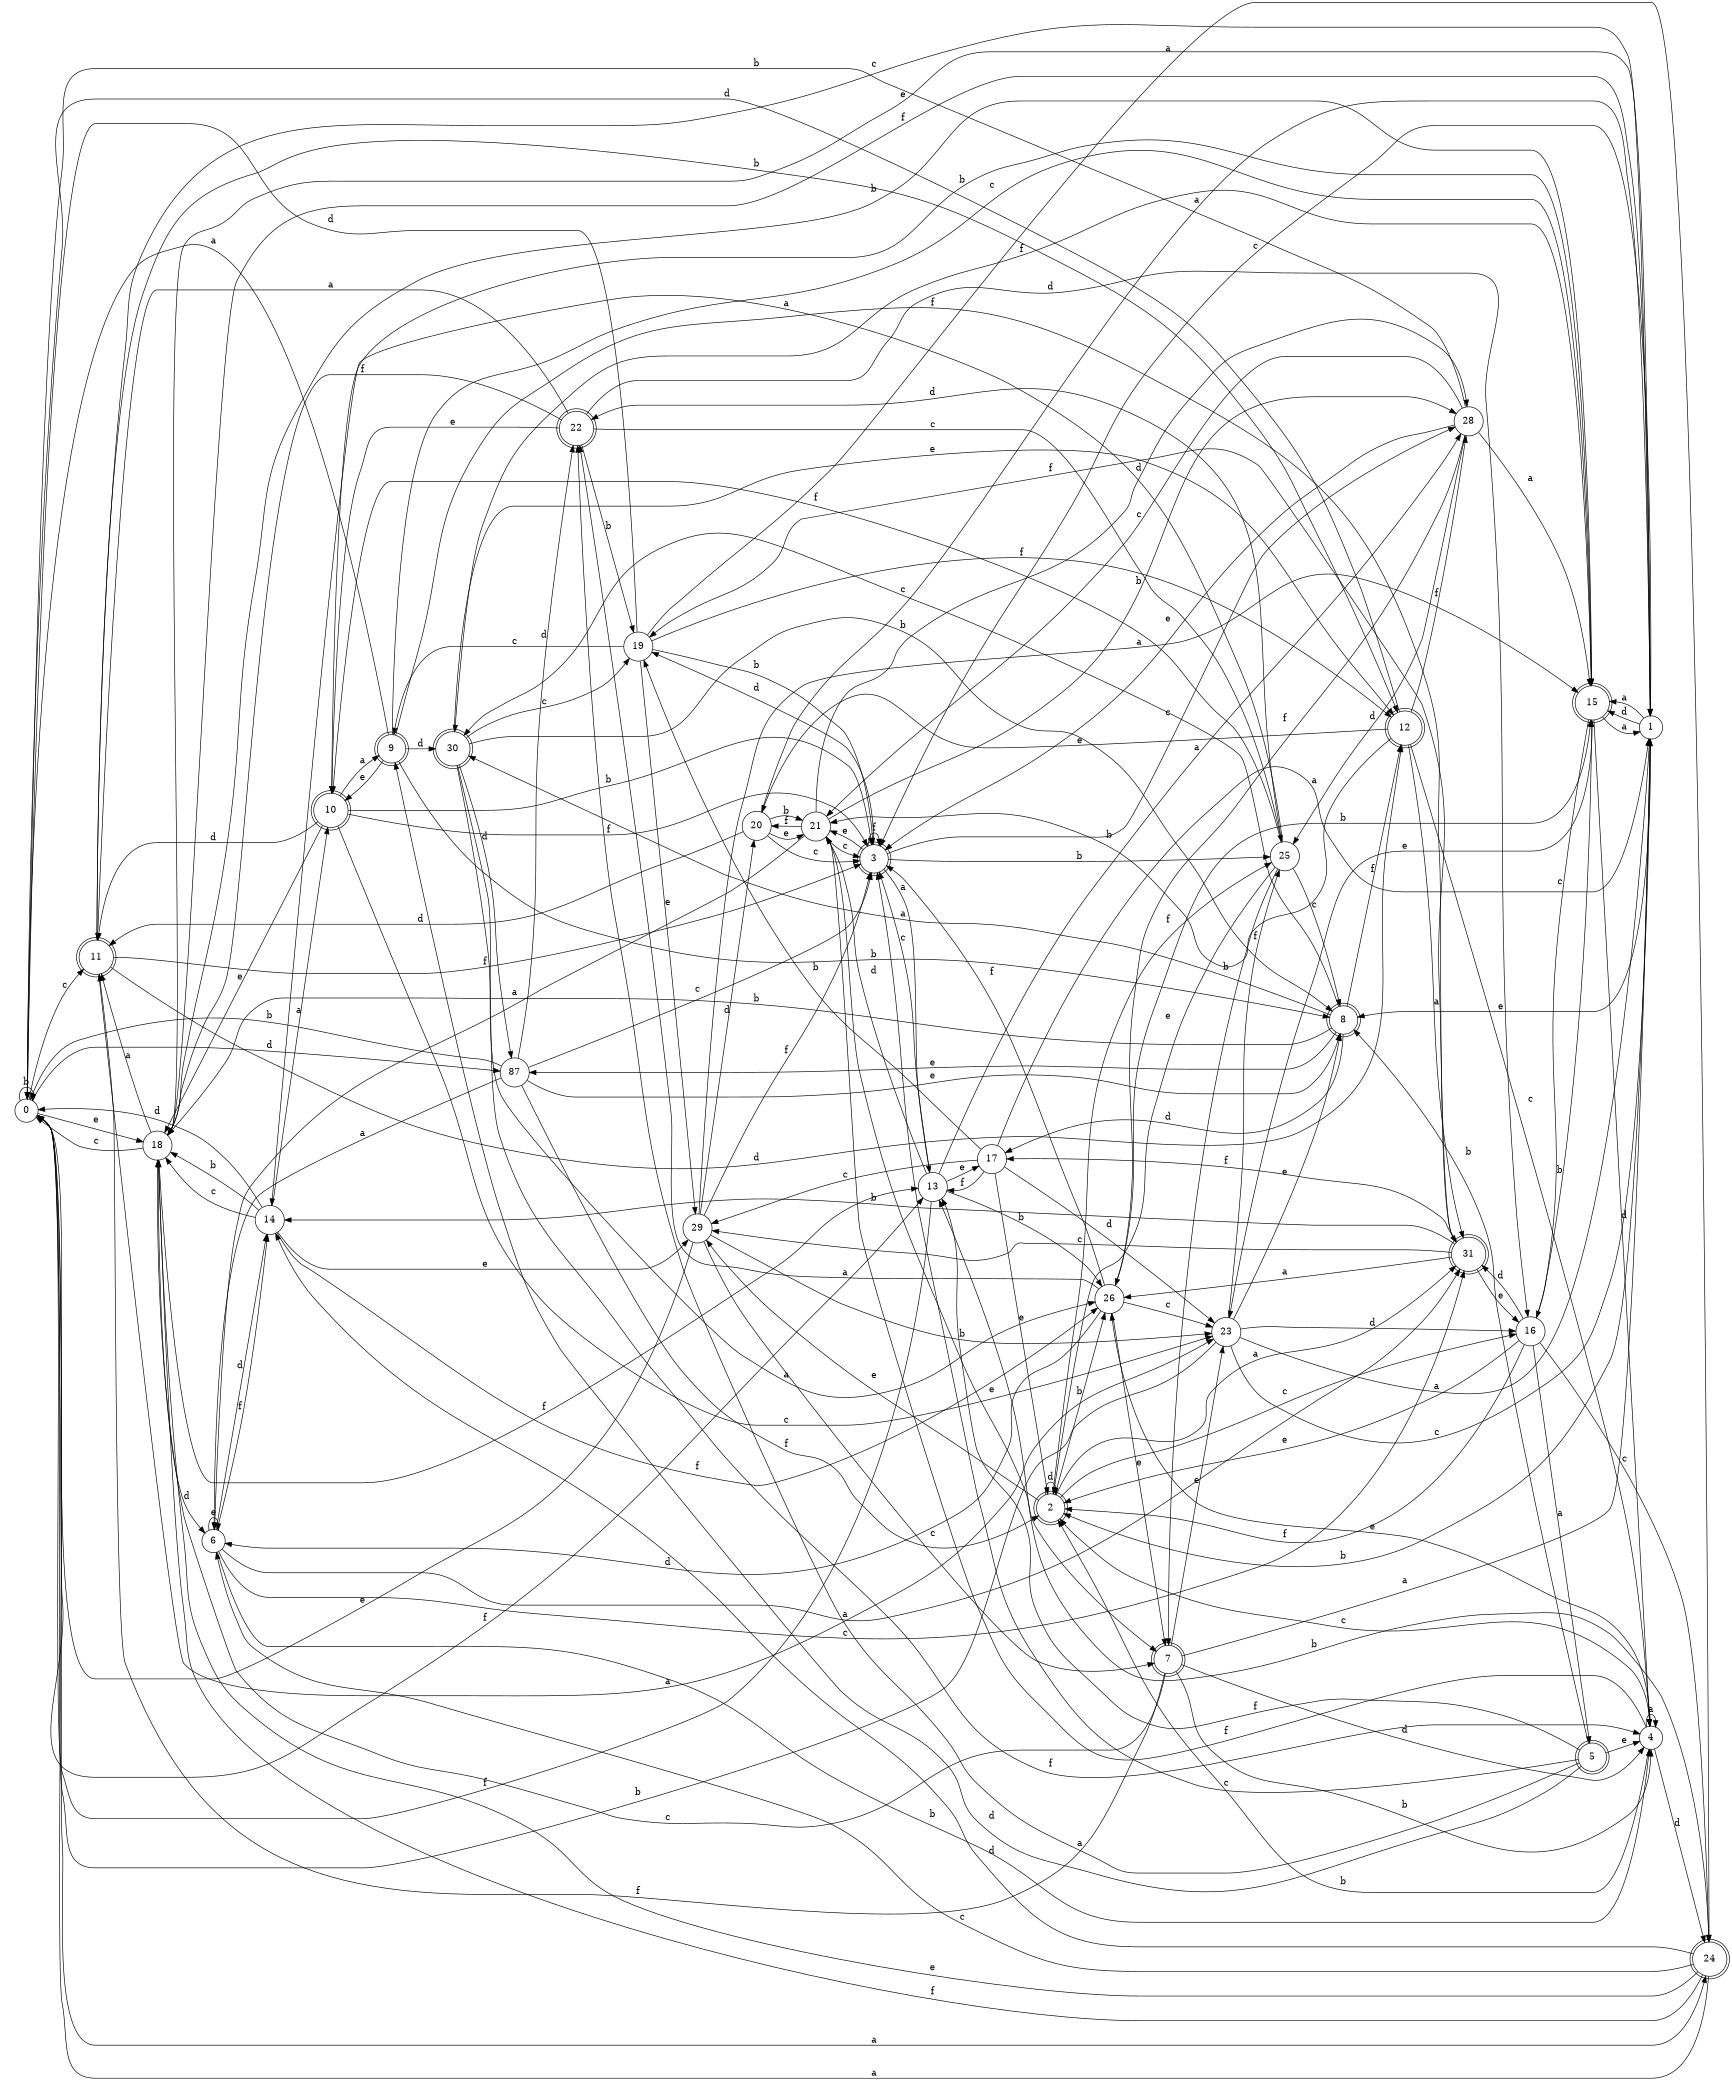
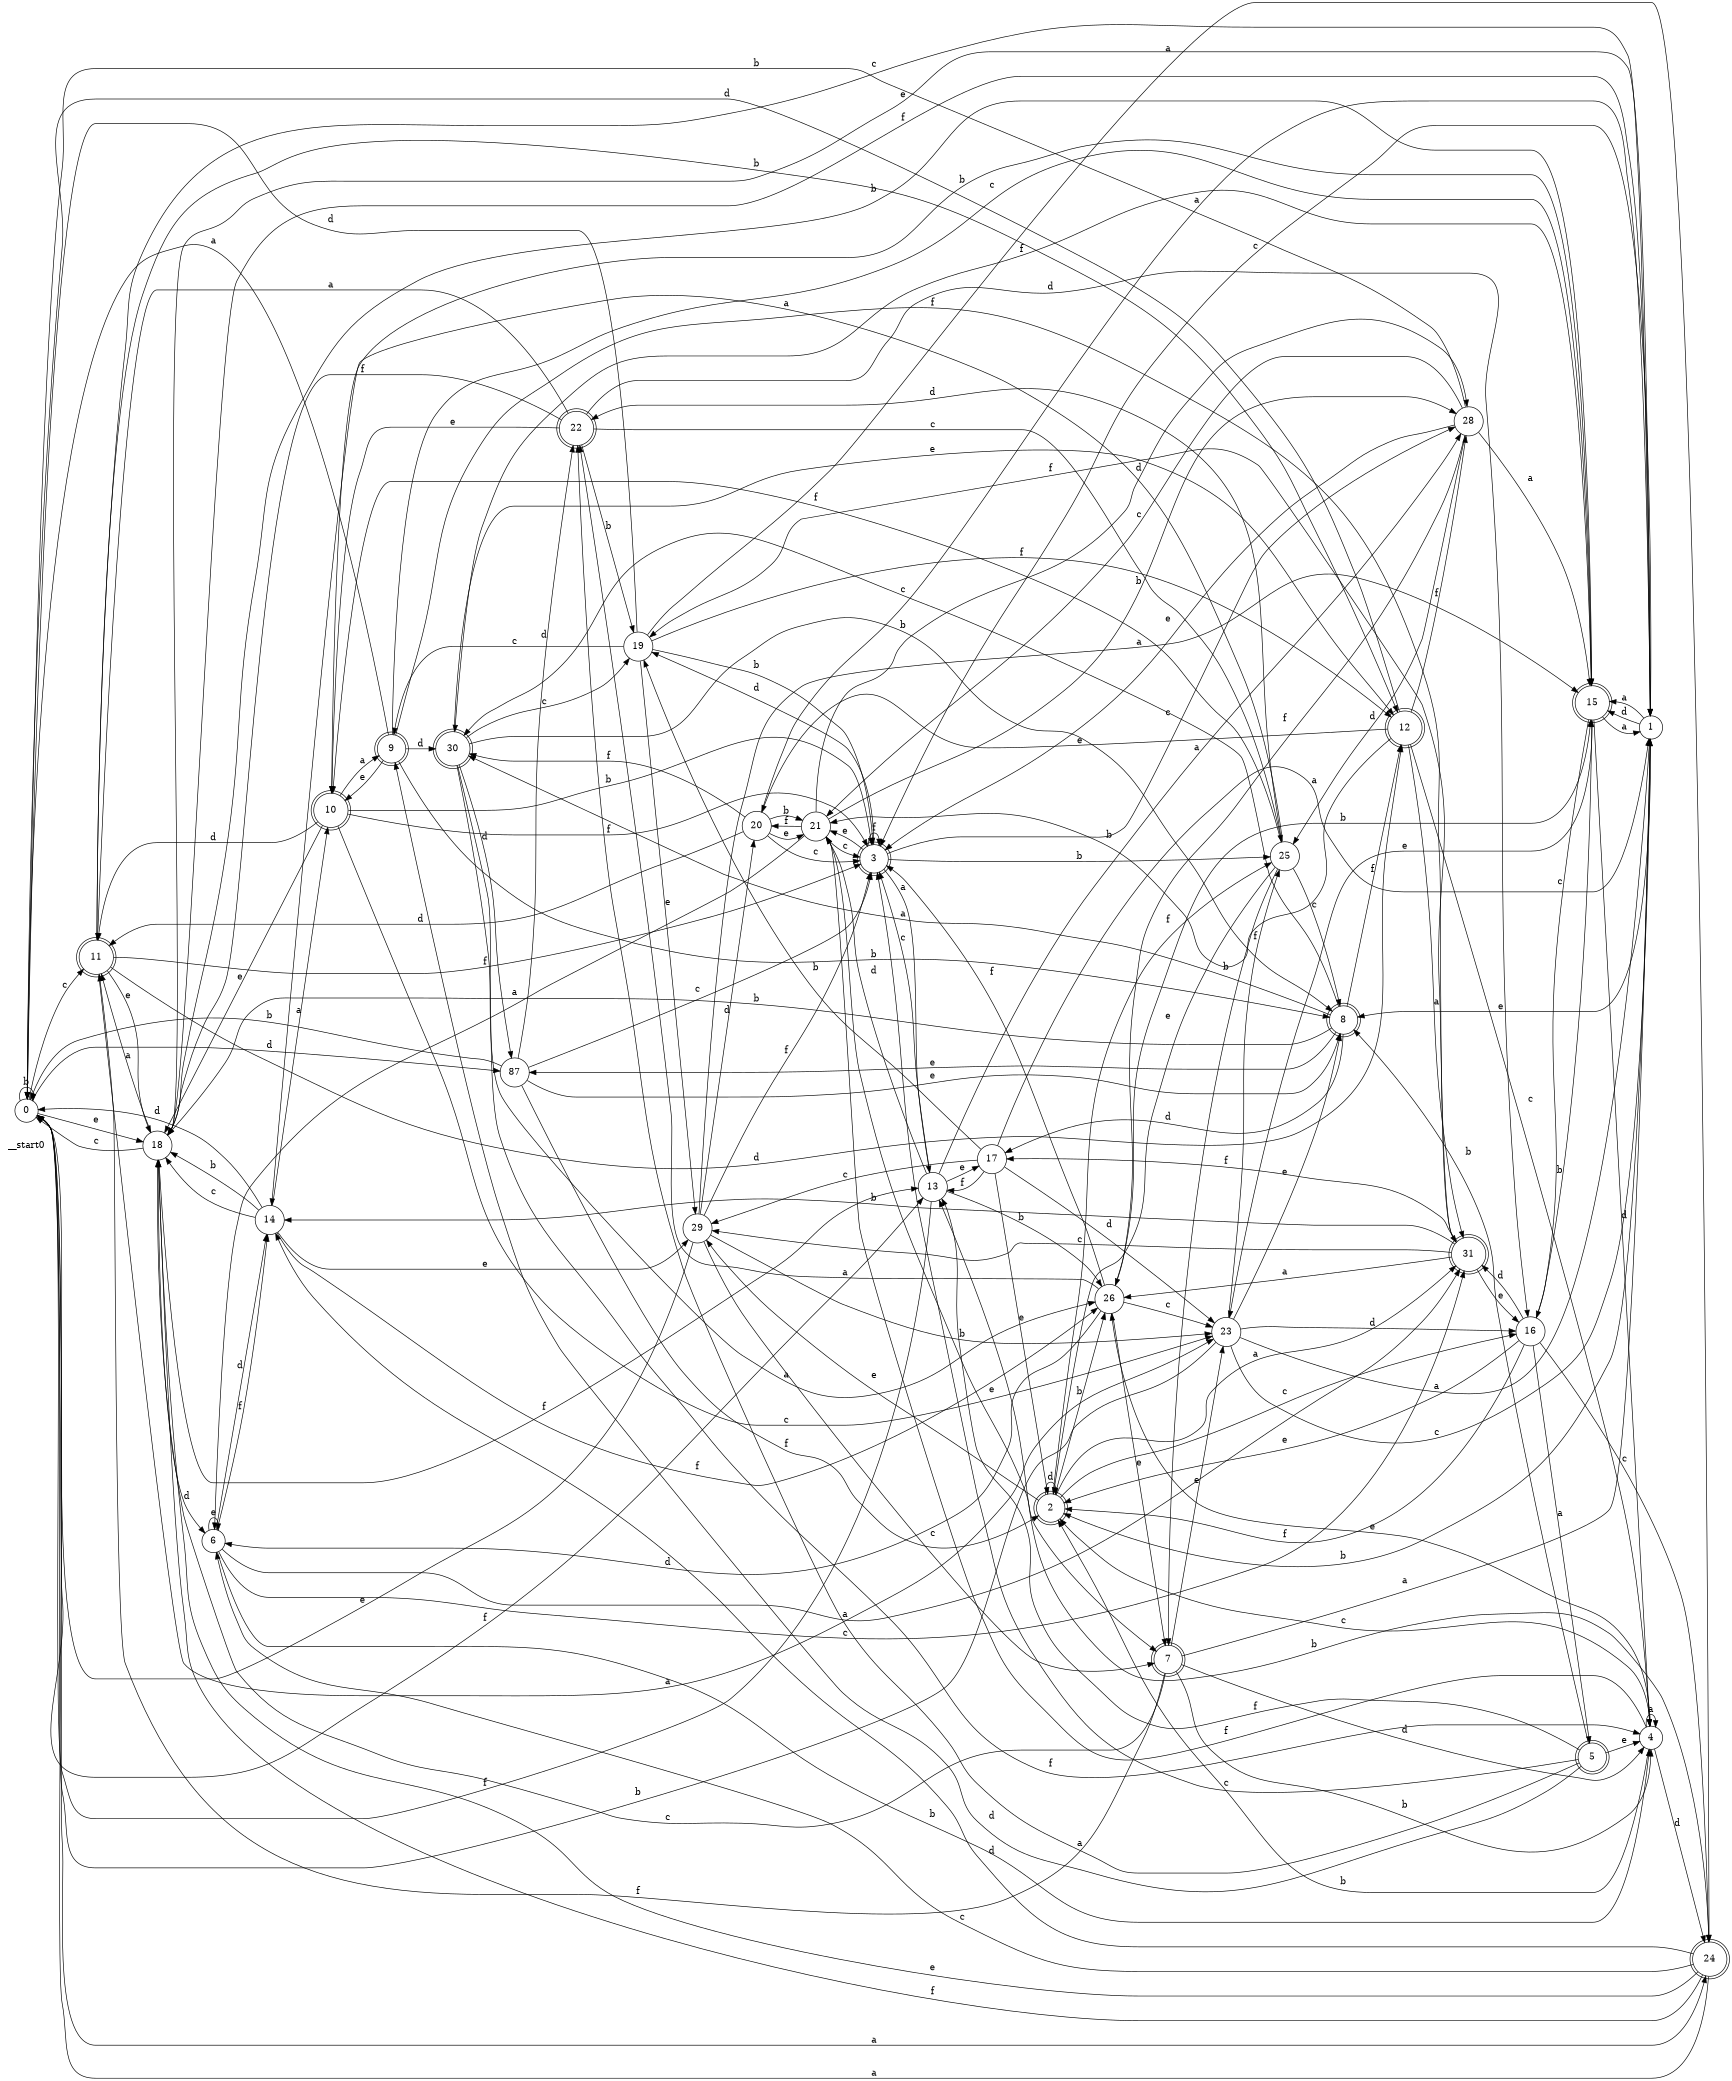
edge "20" -> "30": added, label "f"
edge "11" -> "18": added, label "e"
node "__start0": added
edge "87" -> "6": removed, label "a"
